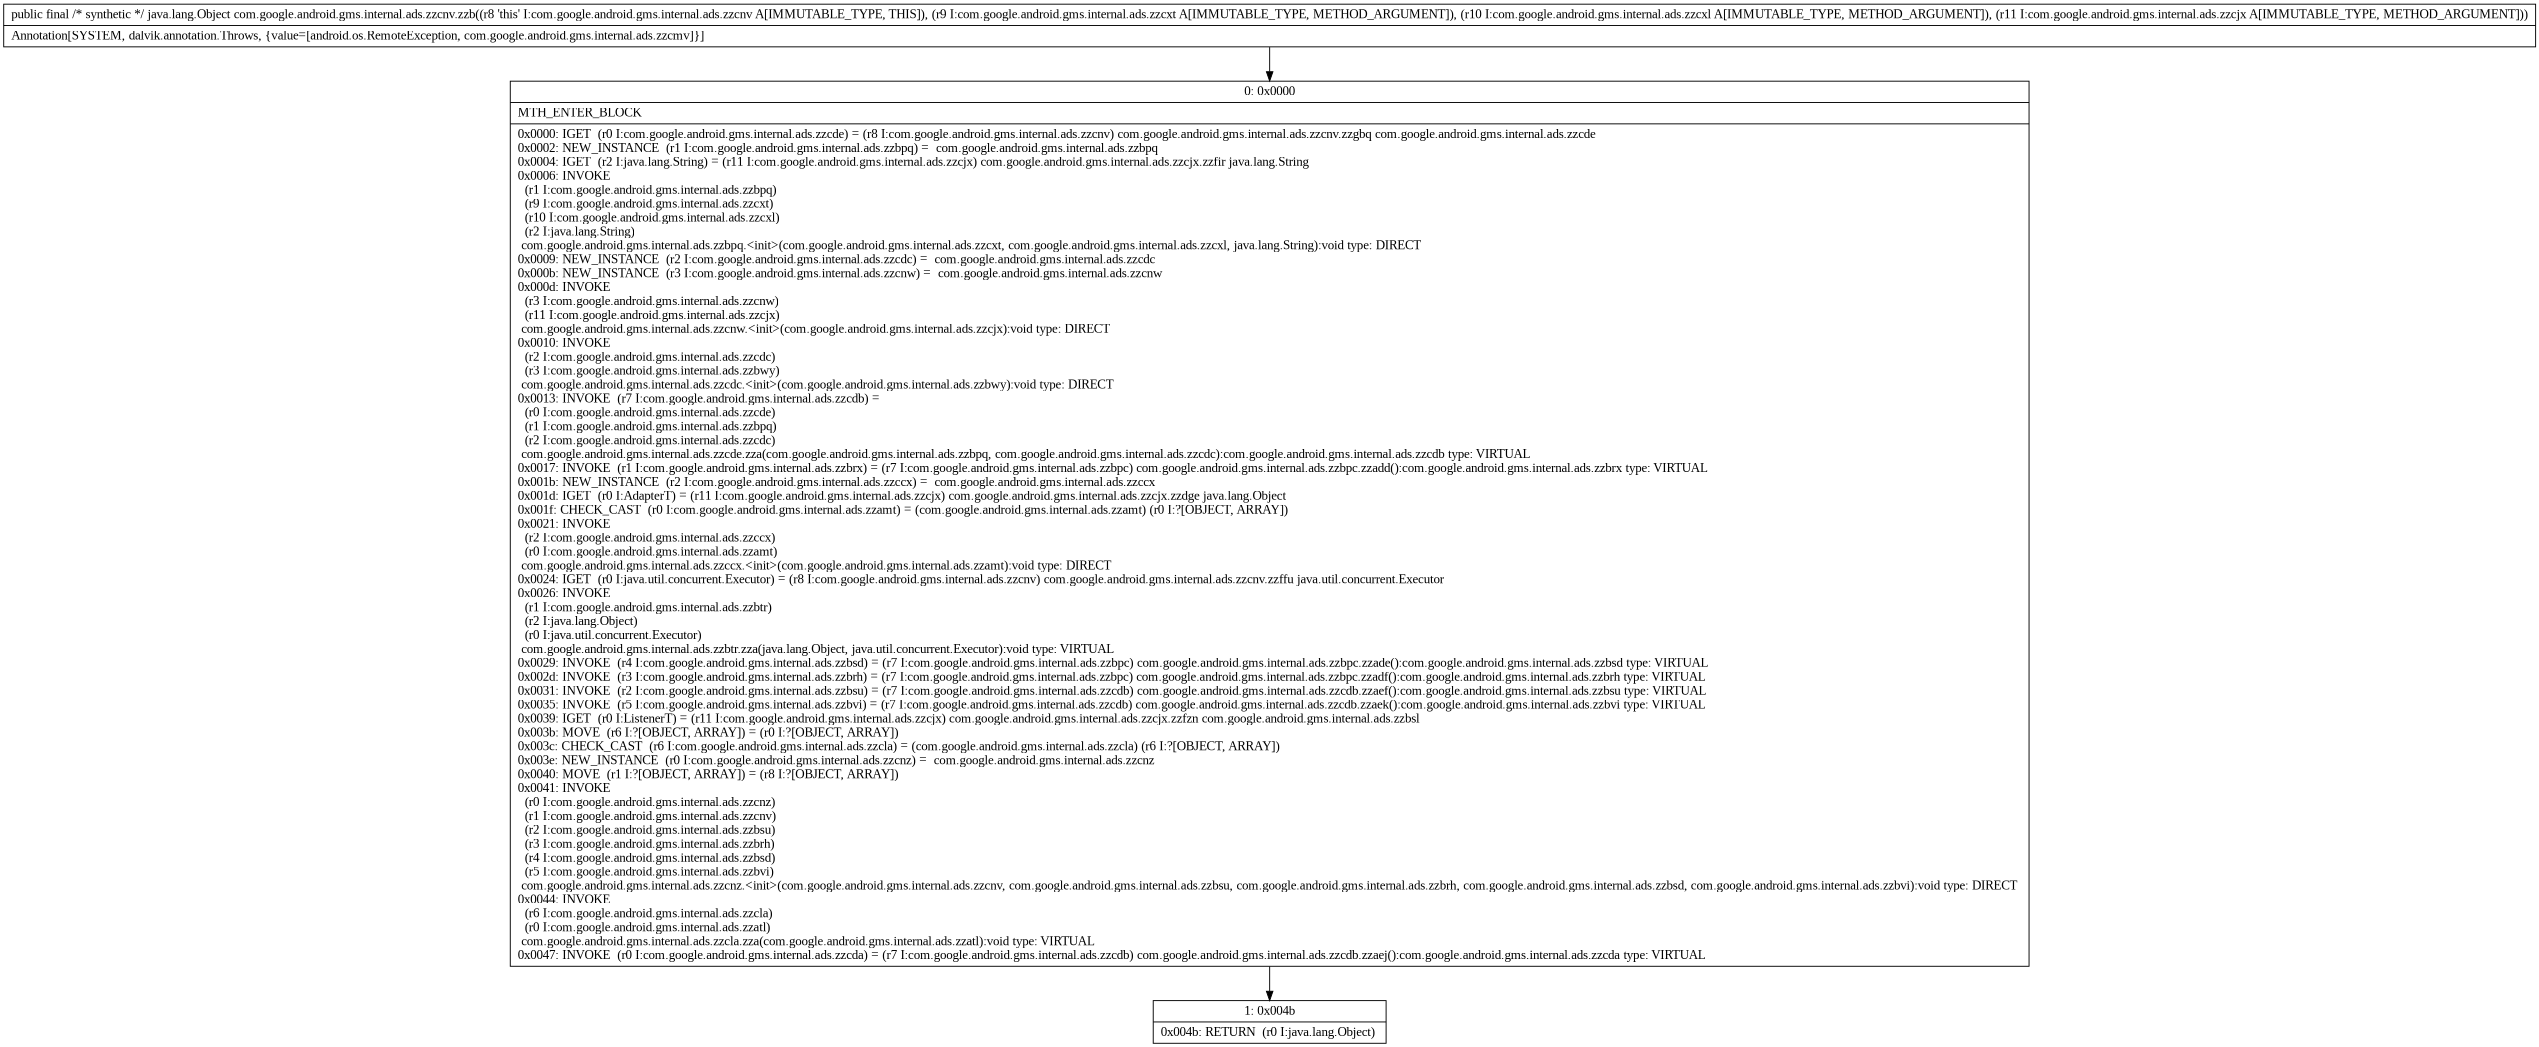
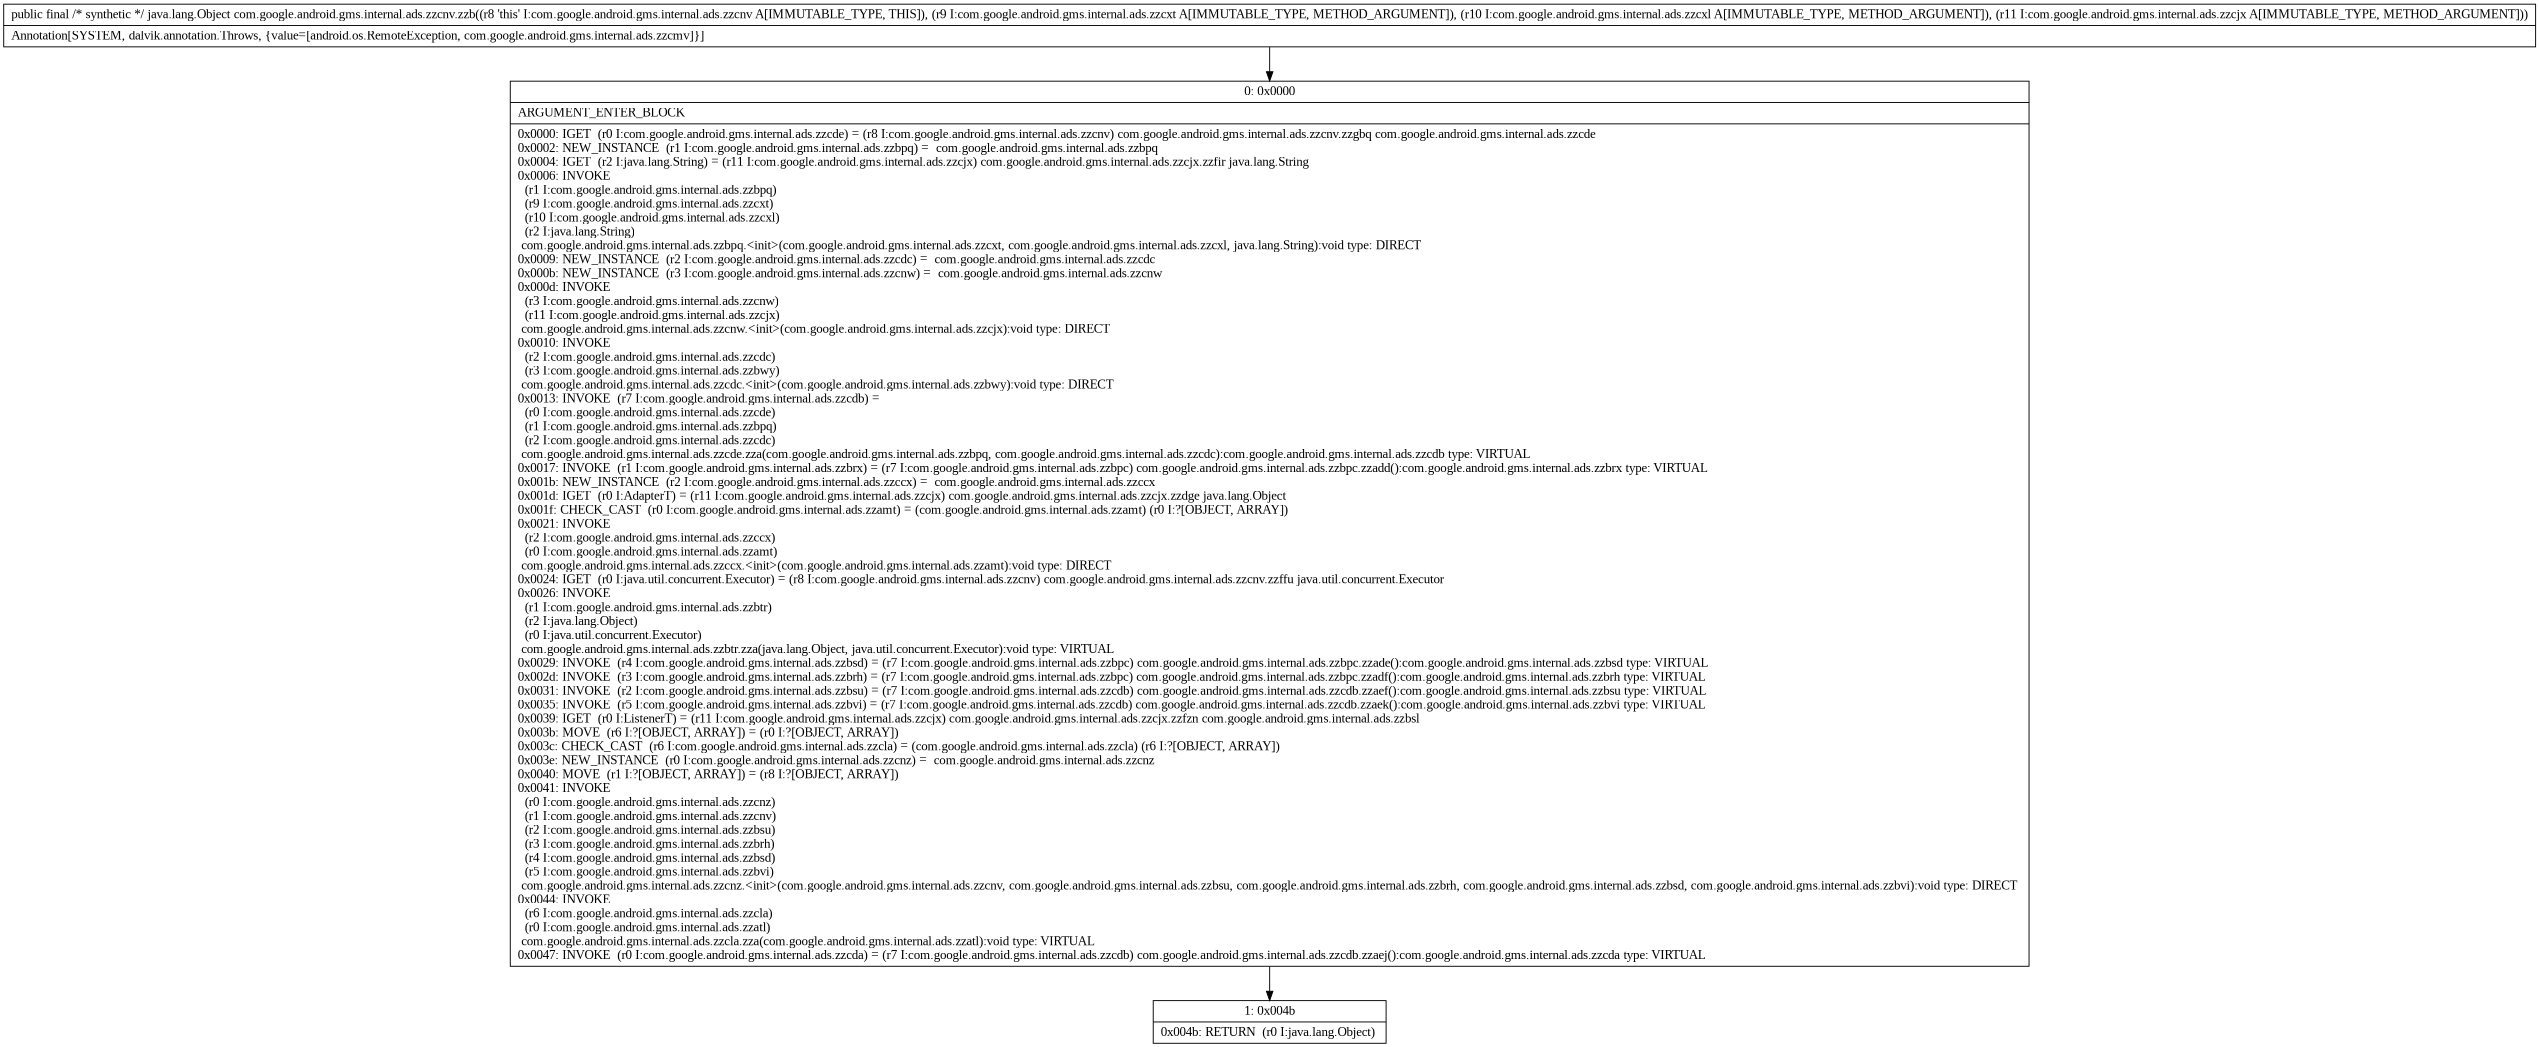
node "0: 0x0000": text "MTH_ENTER_BLOCK" -> "ARGUMENT_ENTER_BLOCK"
